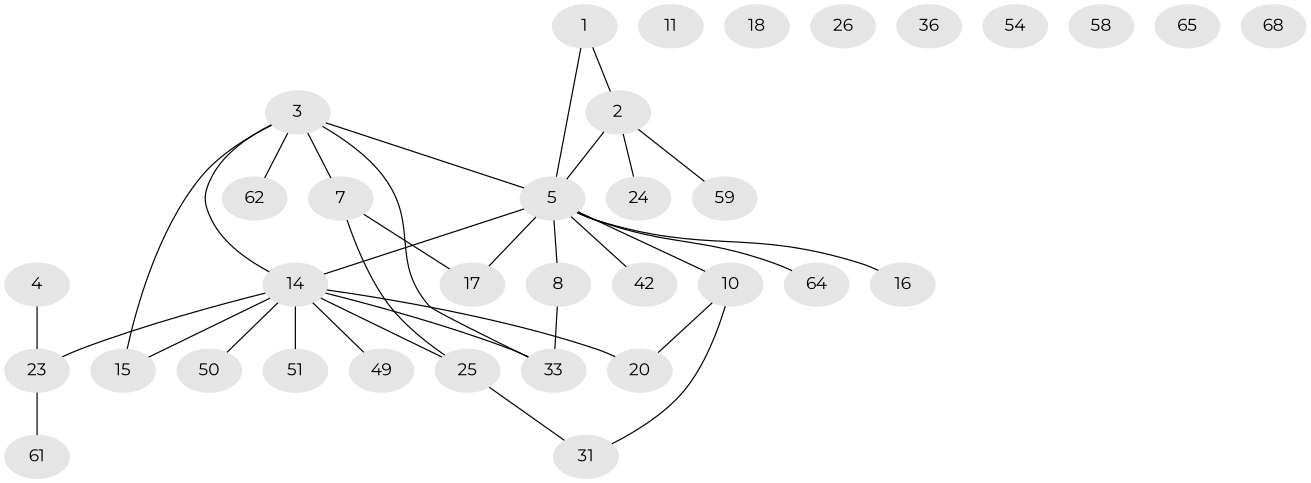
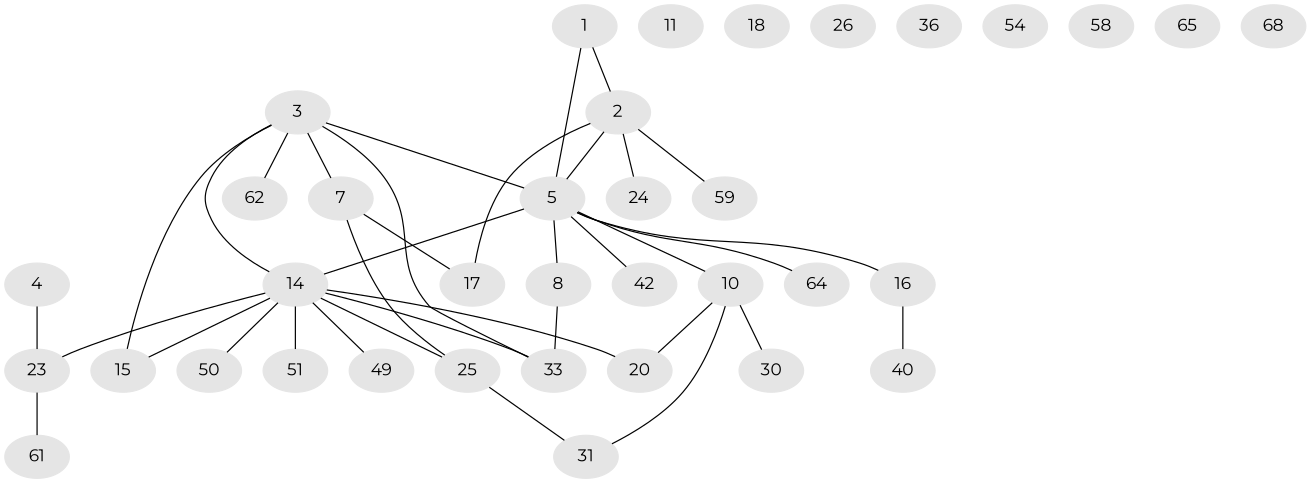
edge "5" -- "17": now "2" -- "17"
node "30": added
node "40": added
